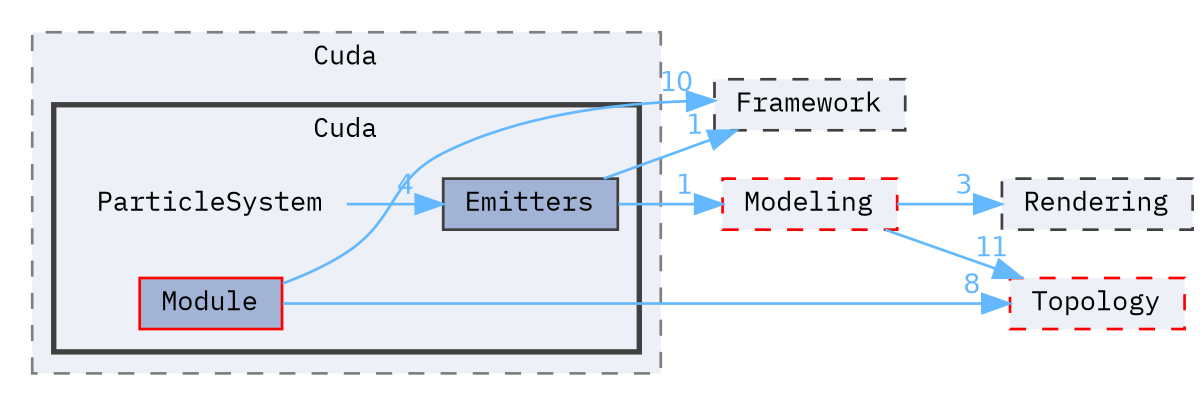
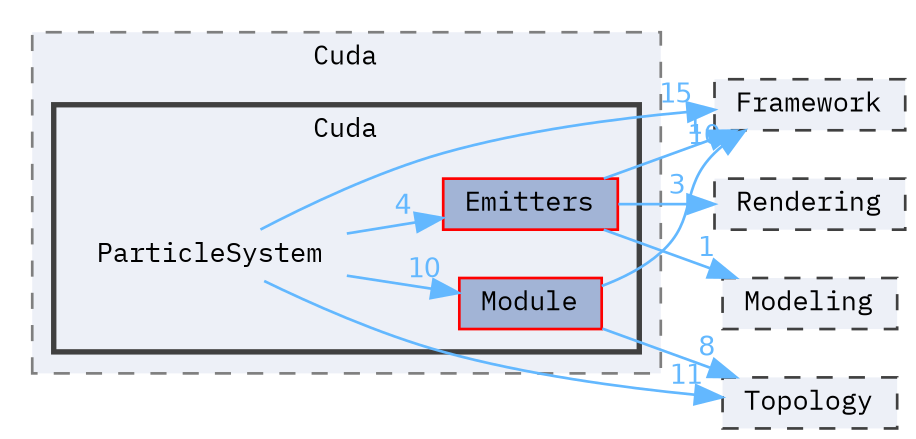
edge "ParticleSystem" -> "Framework": added
node "Emitters": color grey25 -> red
node "Modeling": color red -> grey25
edge "Modeling" -> "Rendering": now "Emitters" -> "Rendering"
edge "Modeling" -> "Topology": now "ParticleSystem" -> "Topology"
edge "ParticleSystem" -> "Module": added
node "Topology": color red -> grey25
